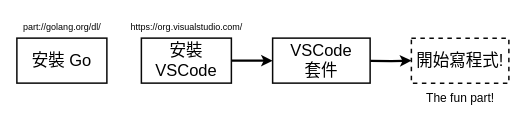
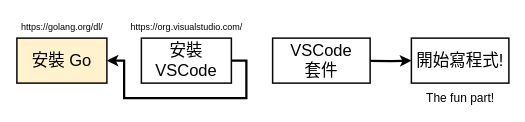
node "part://golang.org/dl/": label "part://golang.org/dl/" -> "https://golang.org/dl/"
node "安裝 Go": fillcolor #ffffff -> #fff2cc
edge "安裝 VSCode" -> "VSCode 套件": now "安裝 VSCode" -> "安裝 Go"
node "開始寫程式!": style dashed -> solid
